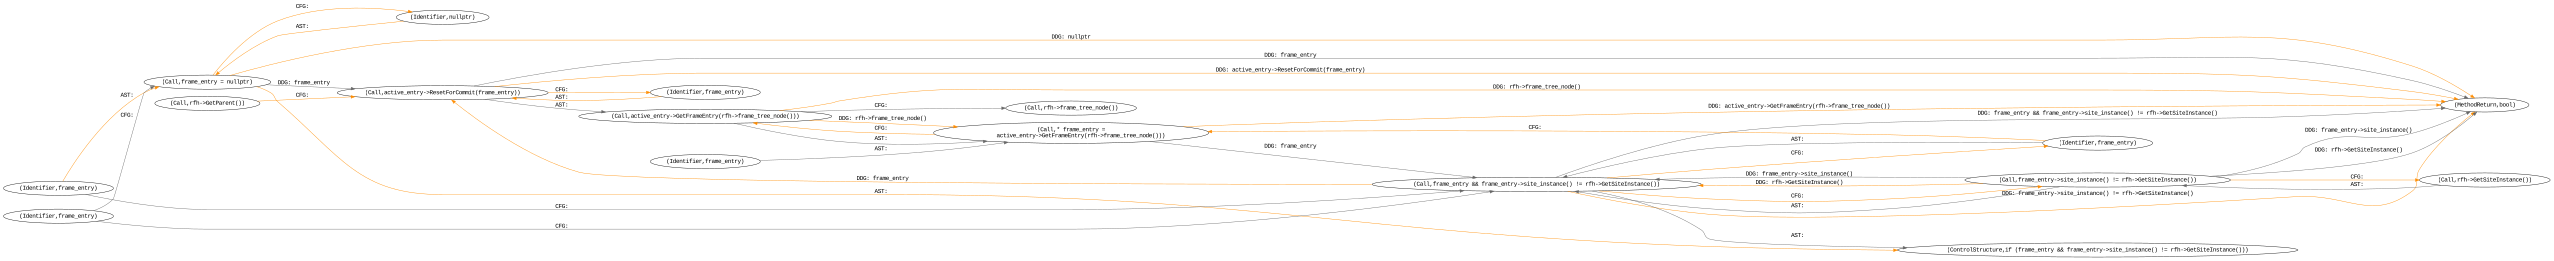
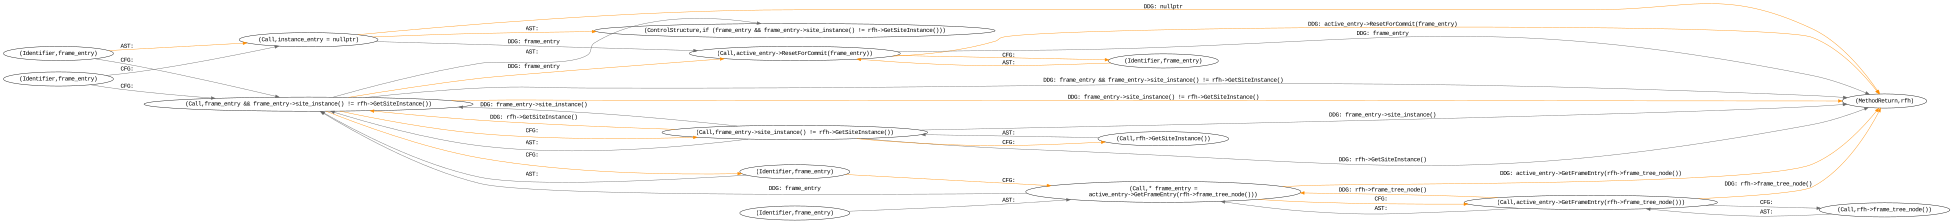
node "(Identifier,nullptr)": removed
node "(Call,frame_entry = nullptr)": label "(Call,frame_entry = nullptr)" -> "(Call,instance_entry = nullptr)"
node "(Call,rfh->GetParent())": removed
node "(MethodReturn,bool)": label "(MethodReturn,bool)" -> "(MethodReturn,rfh)"
edge "(Call,active_entry->ResetForCommit(frame_entry))" -> "(Call,active_entry->GetFrameEntry(rfh->frame_tree_node()))": now "(Call,rfh->frame_tree_node())" -> "(Call,active_entry->GetFrameEntry(rfh->frame_tree_node()))"
